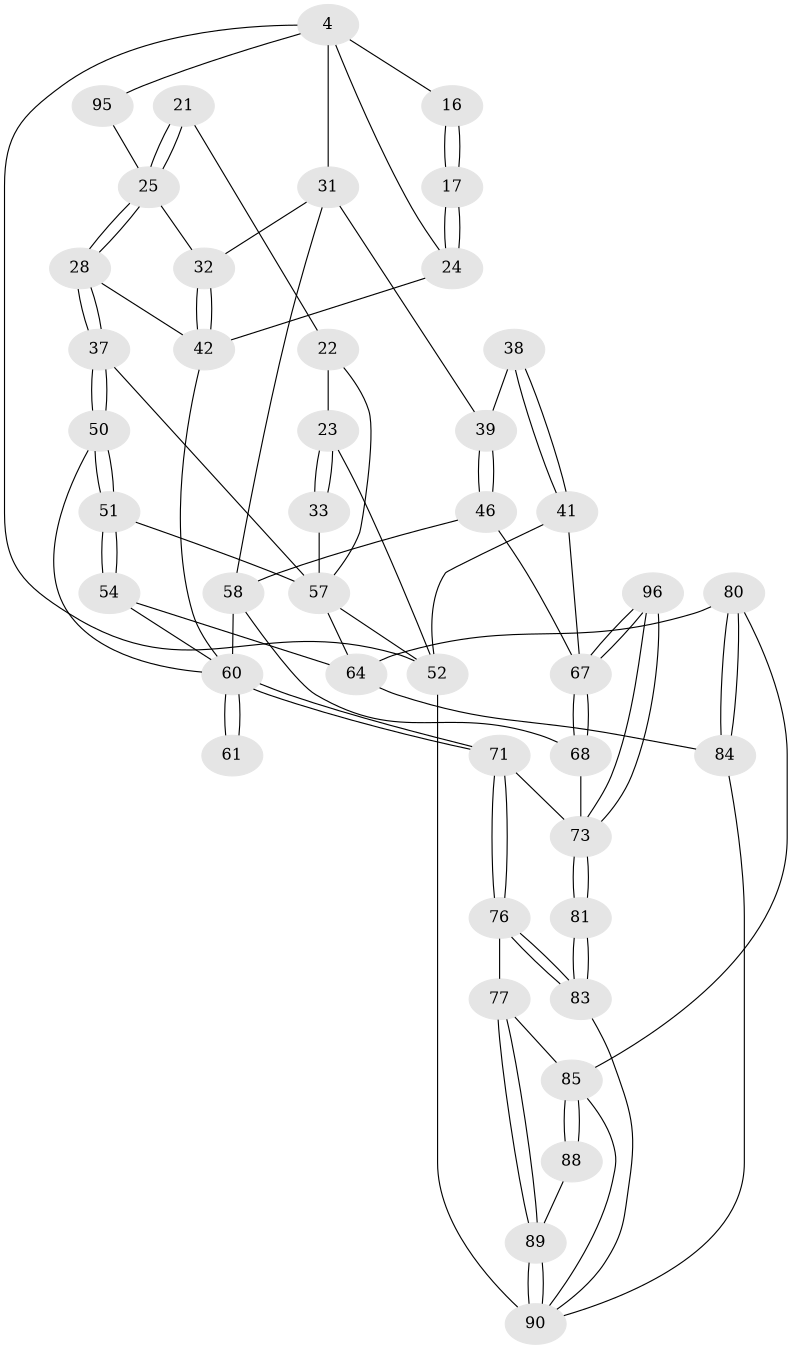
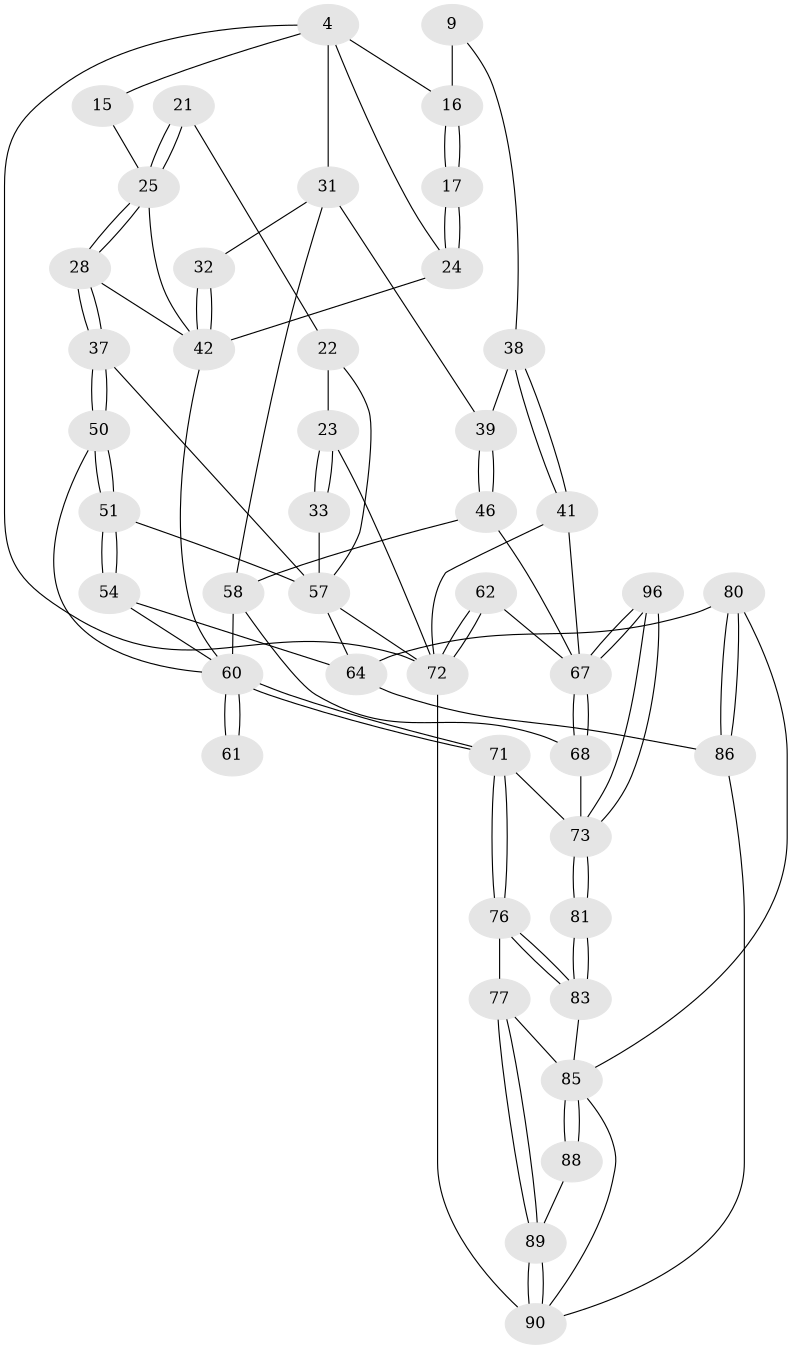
node "9": added
node "95": label "95" -> "15"
edge "25" -- "32": now "25" -- "42"
node "62": added
node "52": label "52" -> "72"
node "84": label "84" -> "86"
edge "83" -- "90": now "83" -- "85"
